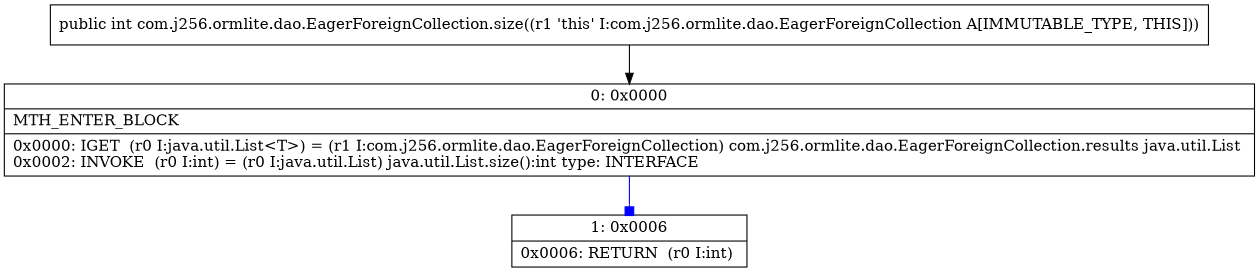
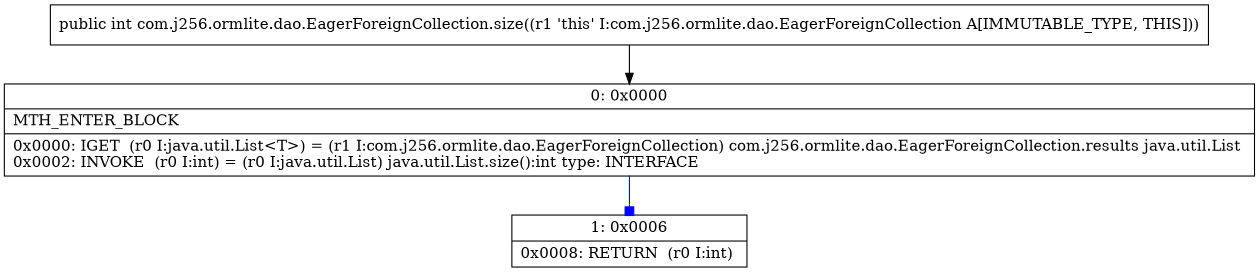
node "1: 0x0006": text "0x0006: RETURN  (r0 I:int)" -> "0x0008: RETURN  (r0 I:int)"
